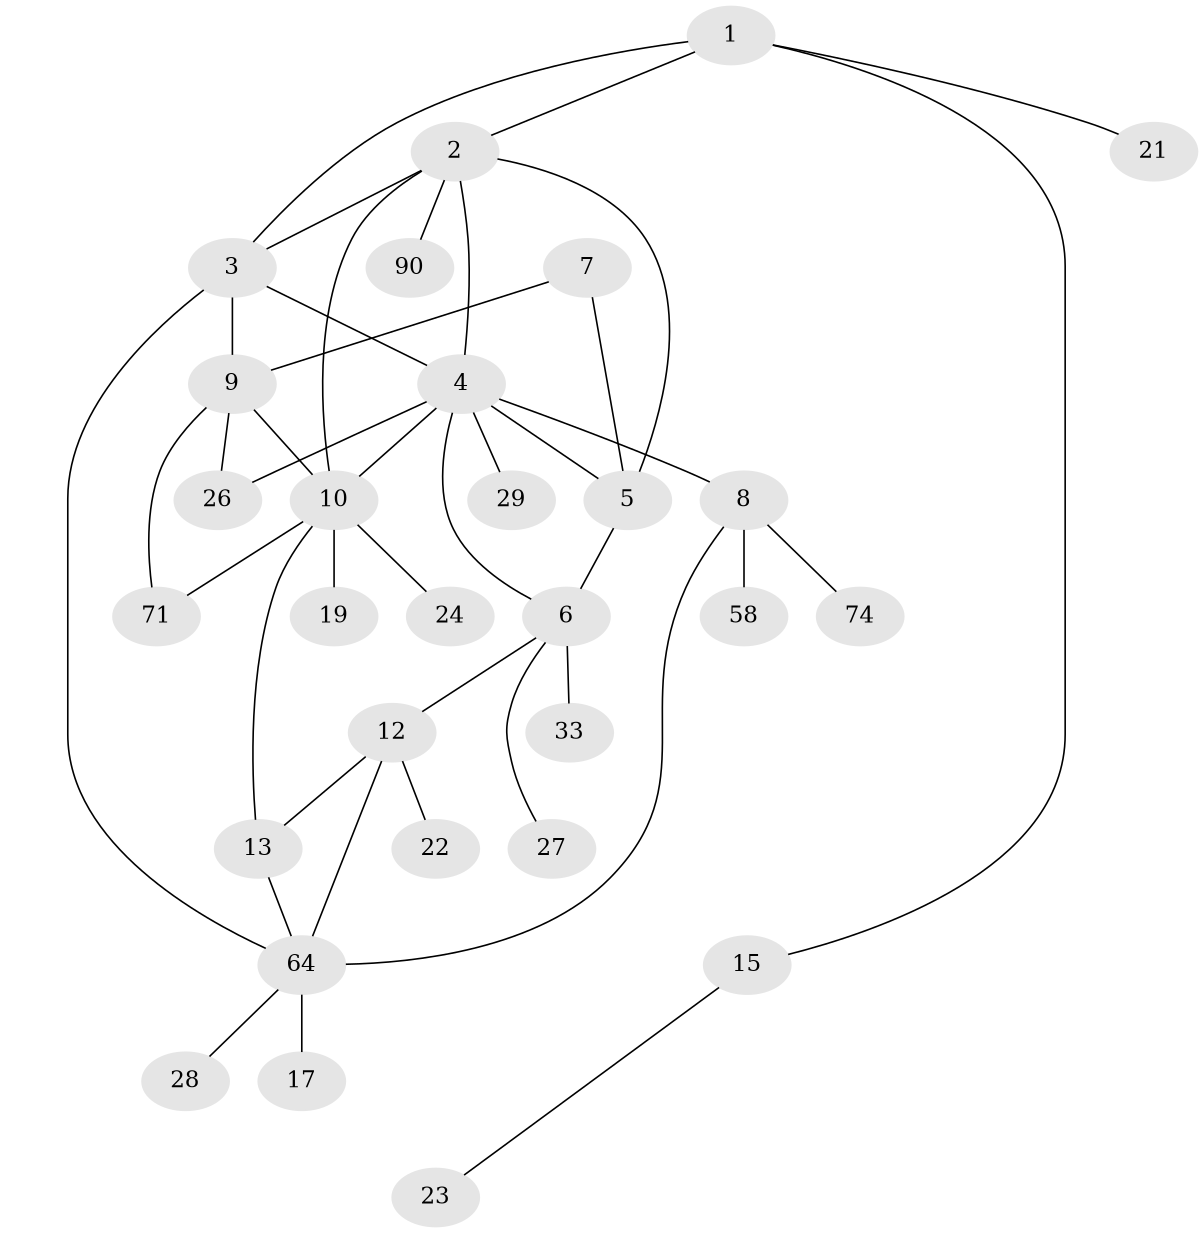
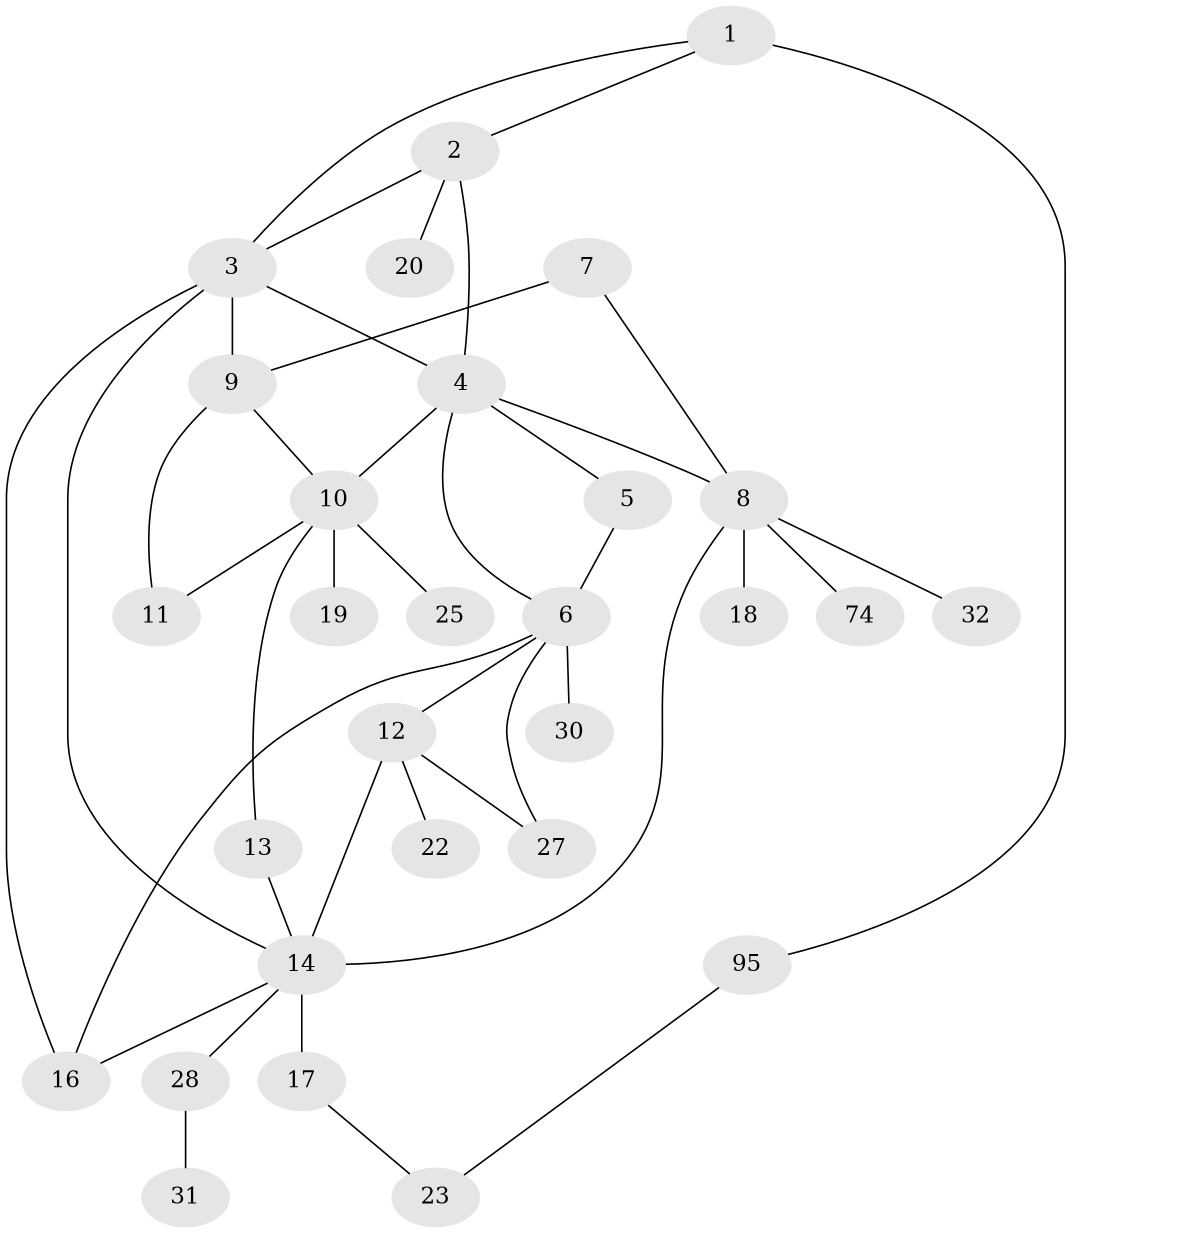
node "21": removed
node "90": label "90" -> "20"
edge "2" -- "5": removed
edge "2" -- "10": removed
edge "7" -- "5": now "7" -- "8"
node "26": removed
node "29": removed
node "71": label "71" -> "11"
node "24": label "24" -> "25"
node "58": label "58" -> "18"
node "32": added
node "33": label "33" -> "30"
edge "12" -- "13": now "12" -- "27"
node "64": label "64" -> "14"
node "15": label "15" -> "95"
node "16": added
edge "17" -- "23": added
node "31": added
